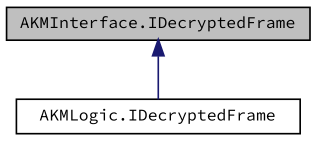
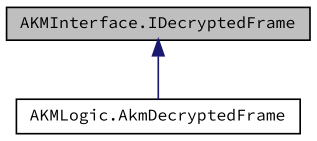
node "AKMLogic.IDecryptedFrame": label "AKMLogic.IDecryptedFrame" -> "AKMLogic.AkmDecryptedFrame"
